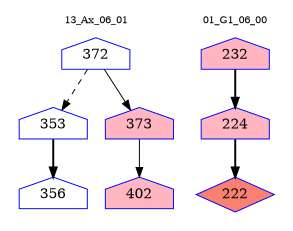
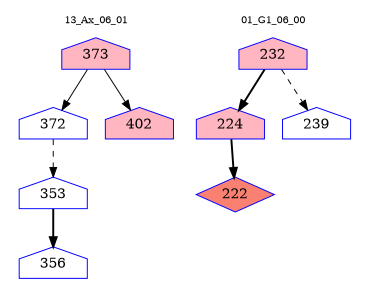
edge "372" -> "373": reversed
node "239": added
